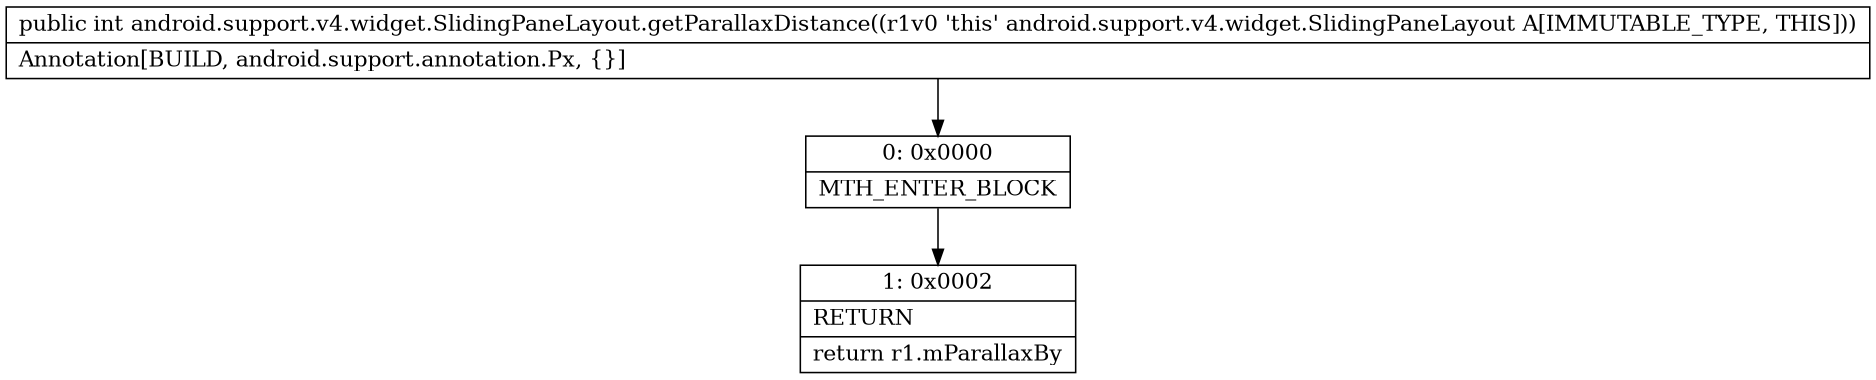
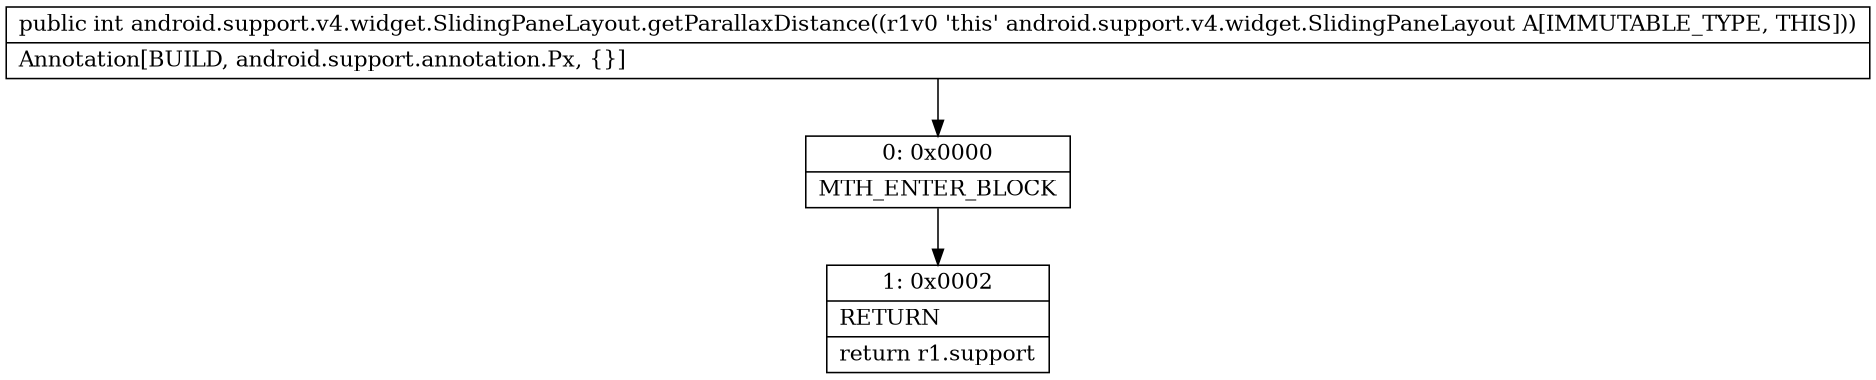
node "1: 0x0002": text "return r1.mParallaxBy" -> "return r1.support"
